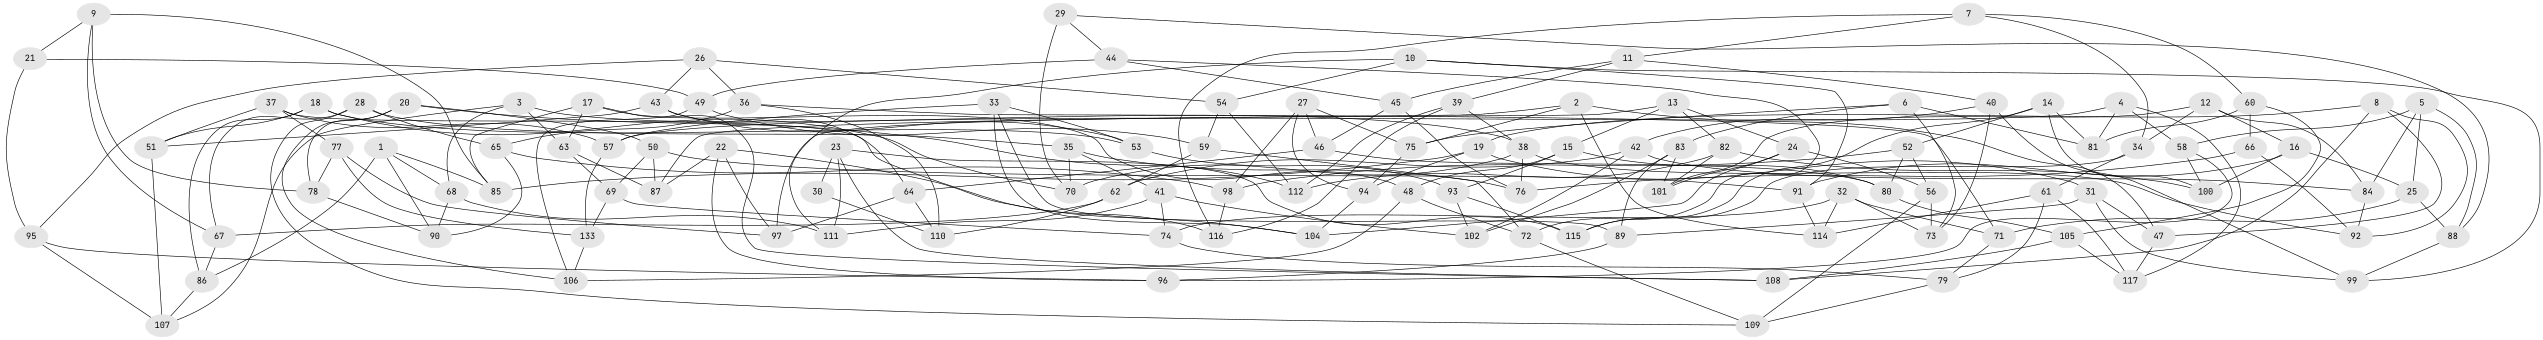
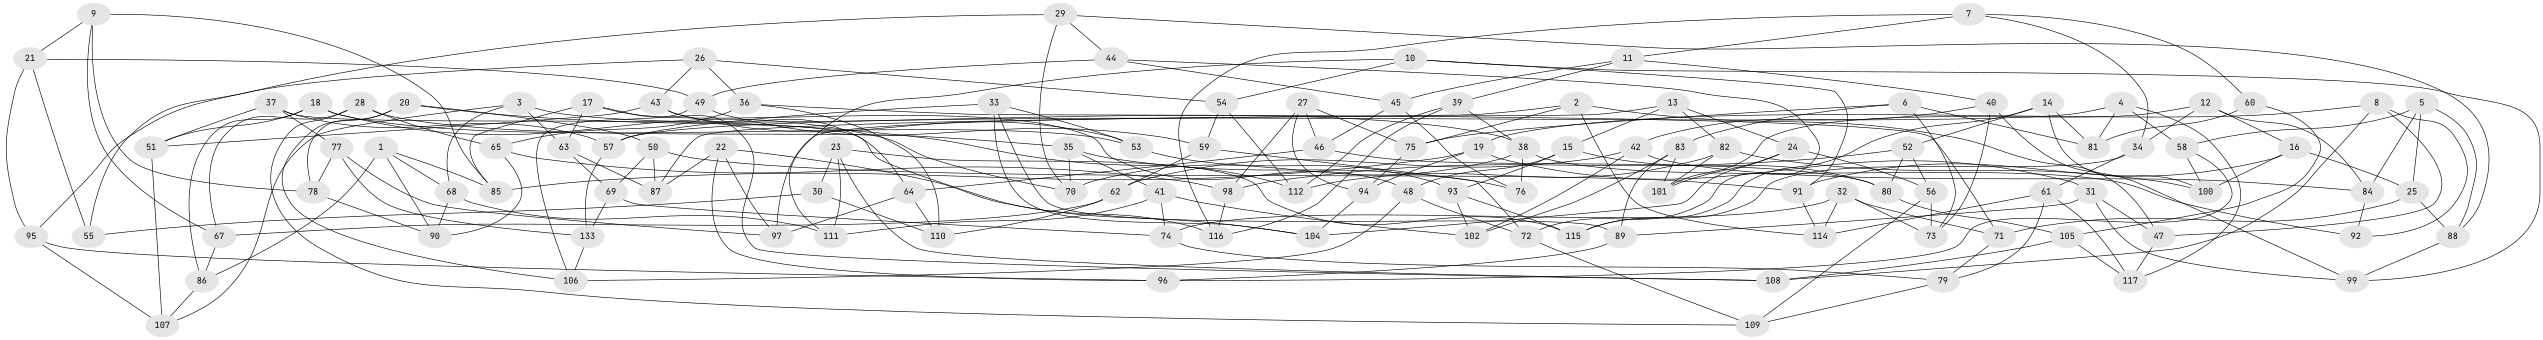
node "66": removed
node "55": added
